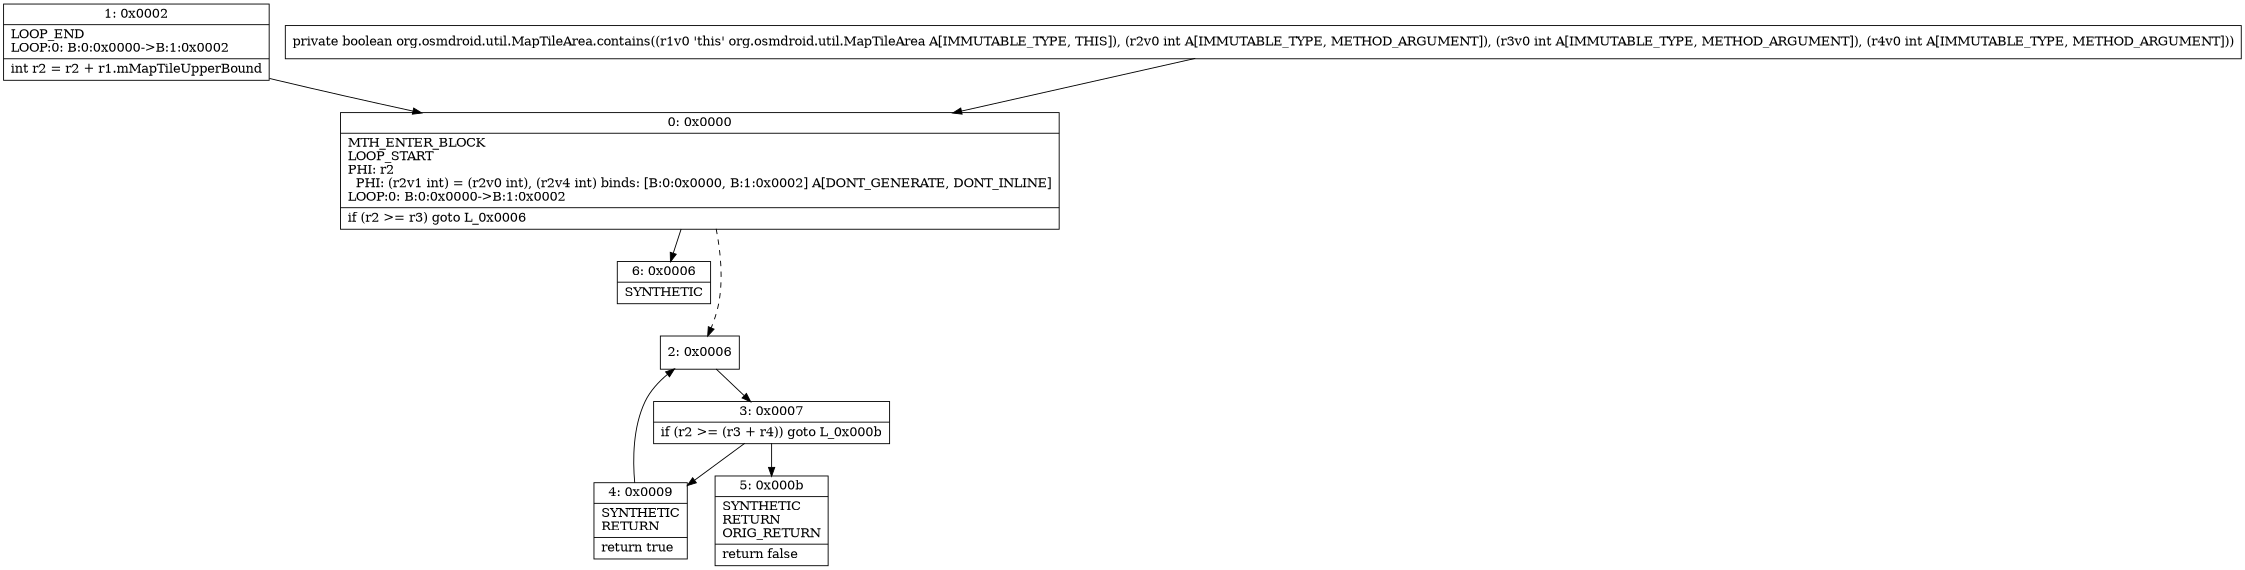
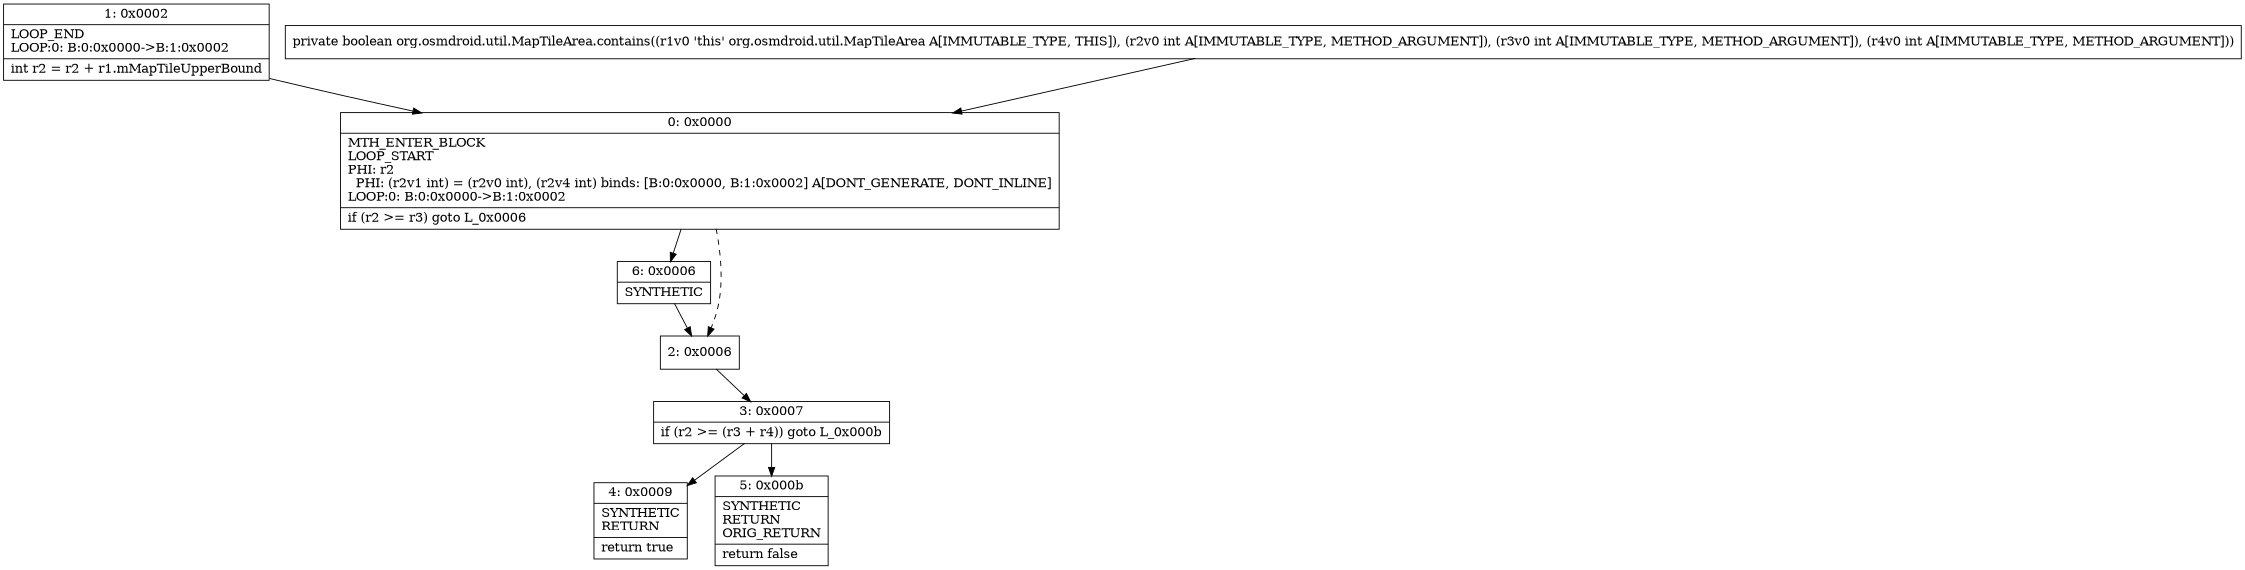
edge "4: 0x0009" -> "2: 0x0006": now "6: 0x0006" -> "2: 0x0006"
